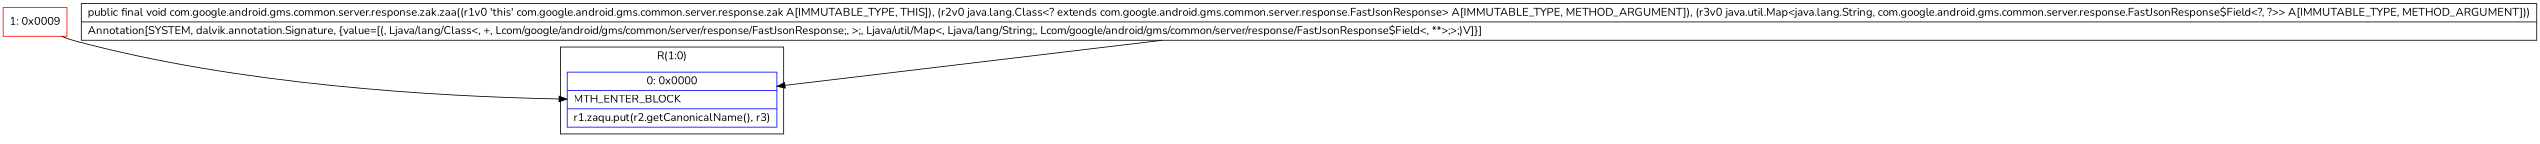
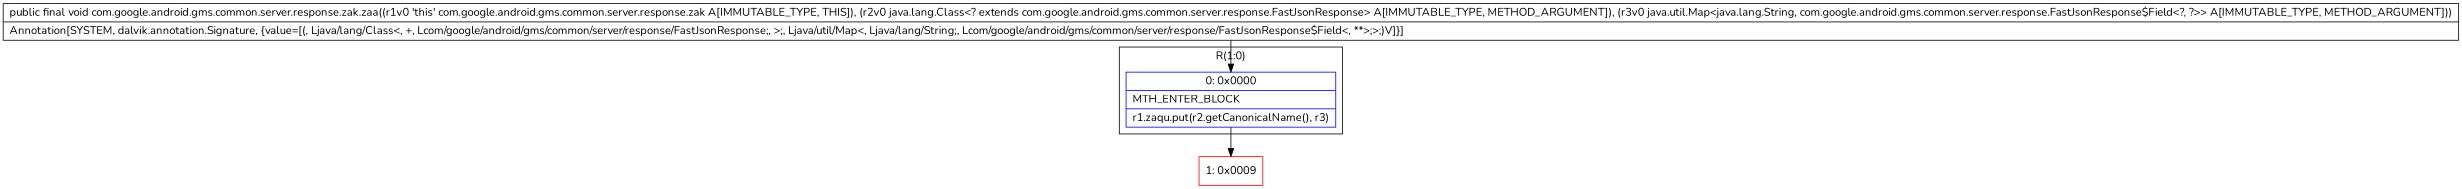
edge "1: 0x0009" -> "0: 0x0000": reversed
